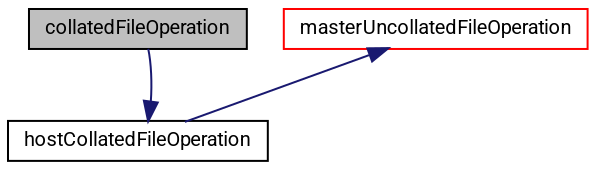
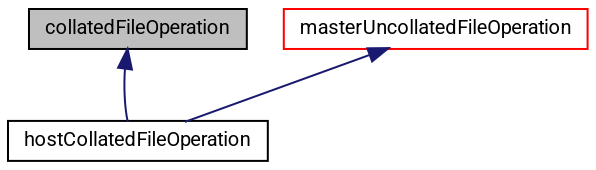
edge "collatedFileOperation" -> "hostCollatedFileOperation": reversed
